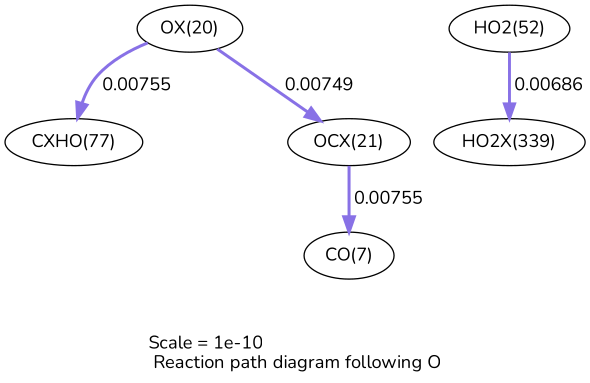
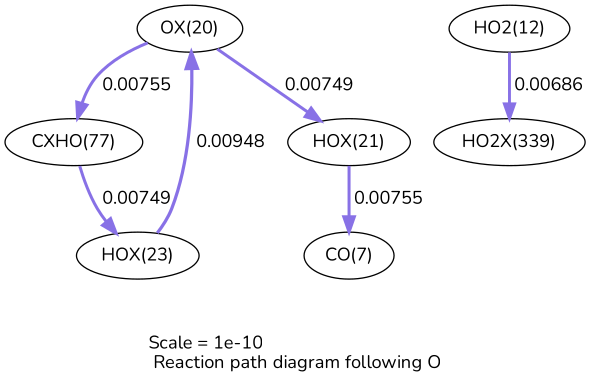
node "HO2(52)": label "HO2(52)" -> "HO2(12)"
node "OCX(21)": label "OCX(21)" -> "HOX(21)"
node "HOX(23)": added
